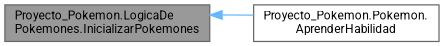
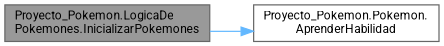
edge "Proyecto_Pokemon.Pokemon. AprenderHabilidad" -> "Proyecto_Pokemon.LogicaDe Pokemones.InicializarPokemones": reversed
